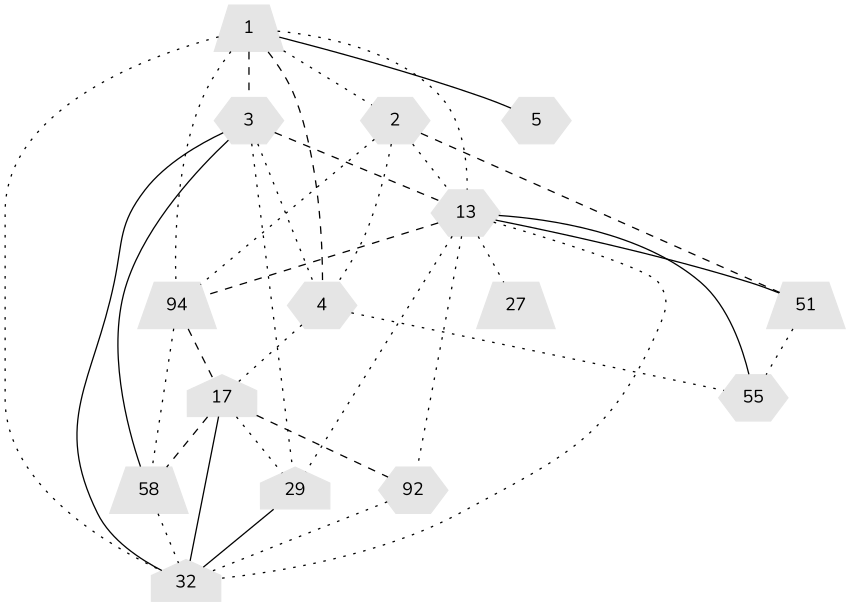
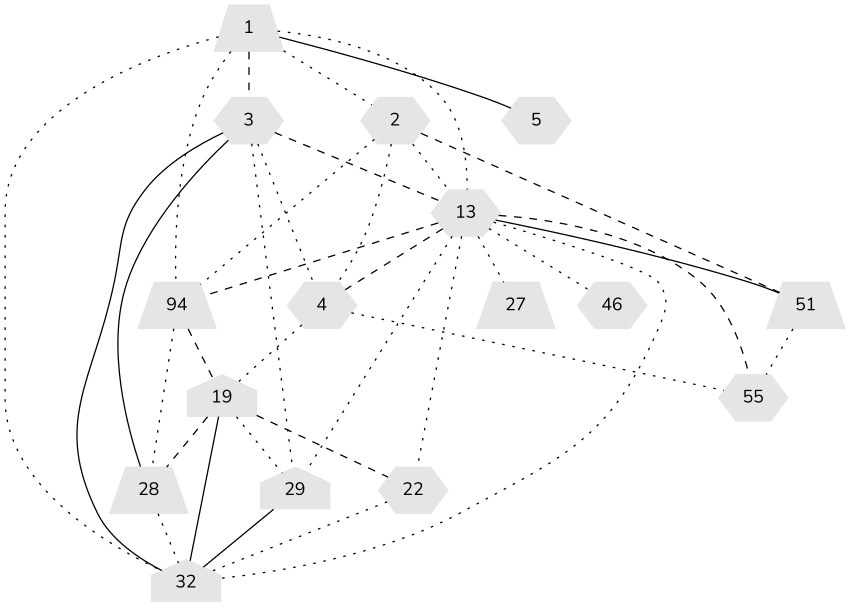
edge "1" -- "4": now "13" -- "4"
edge "13" -- "55": style solid -> dashed
node "46": added
node "17": label "17" -> "19"
node "58": label "58" -> "28"
node "92": label "92" -> "22"
